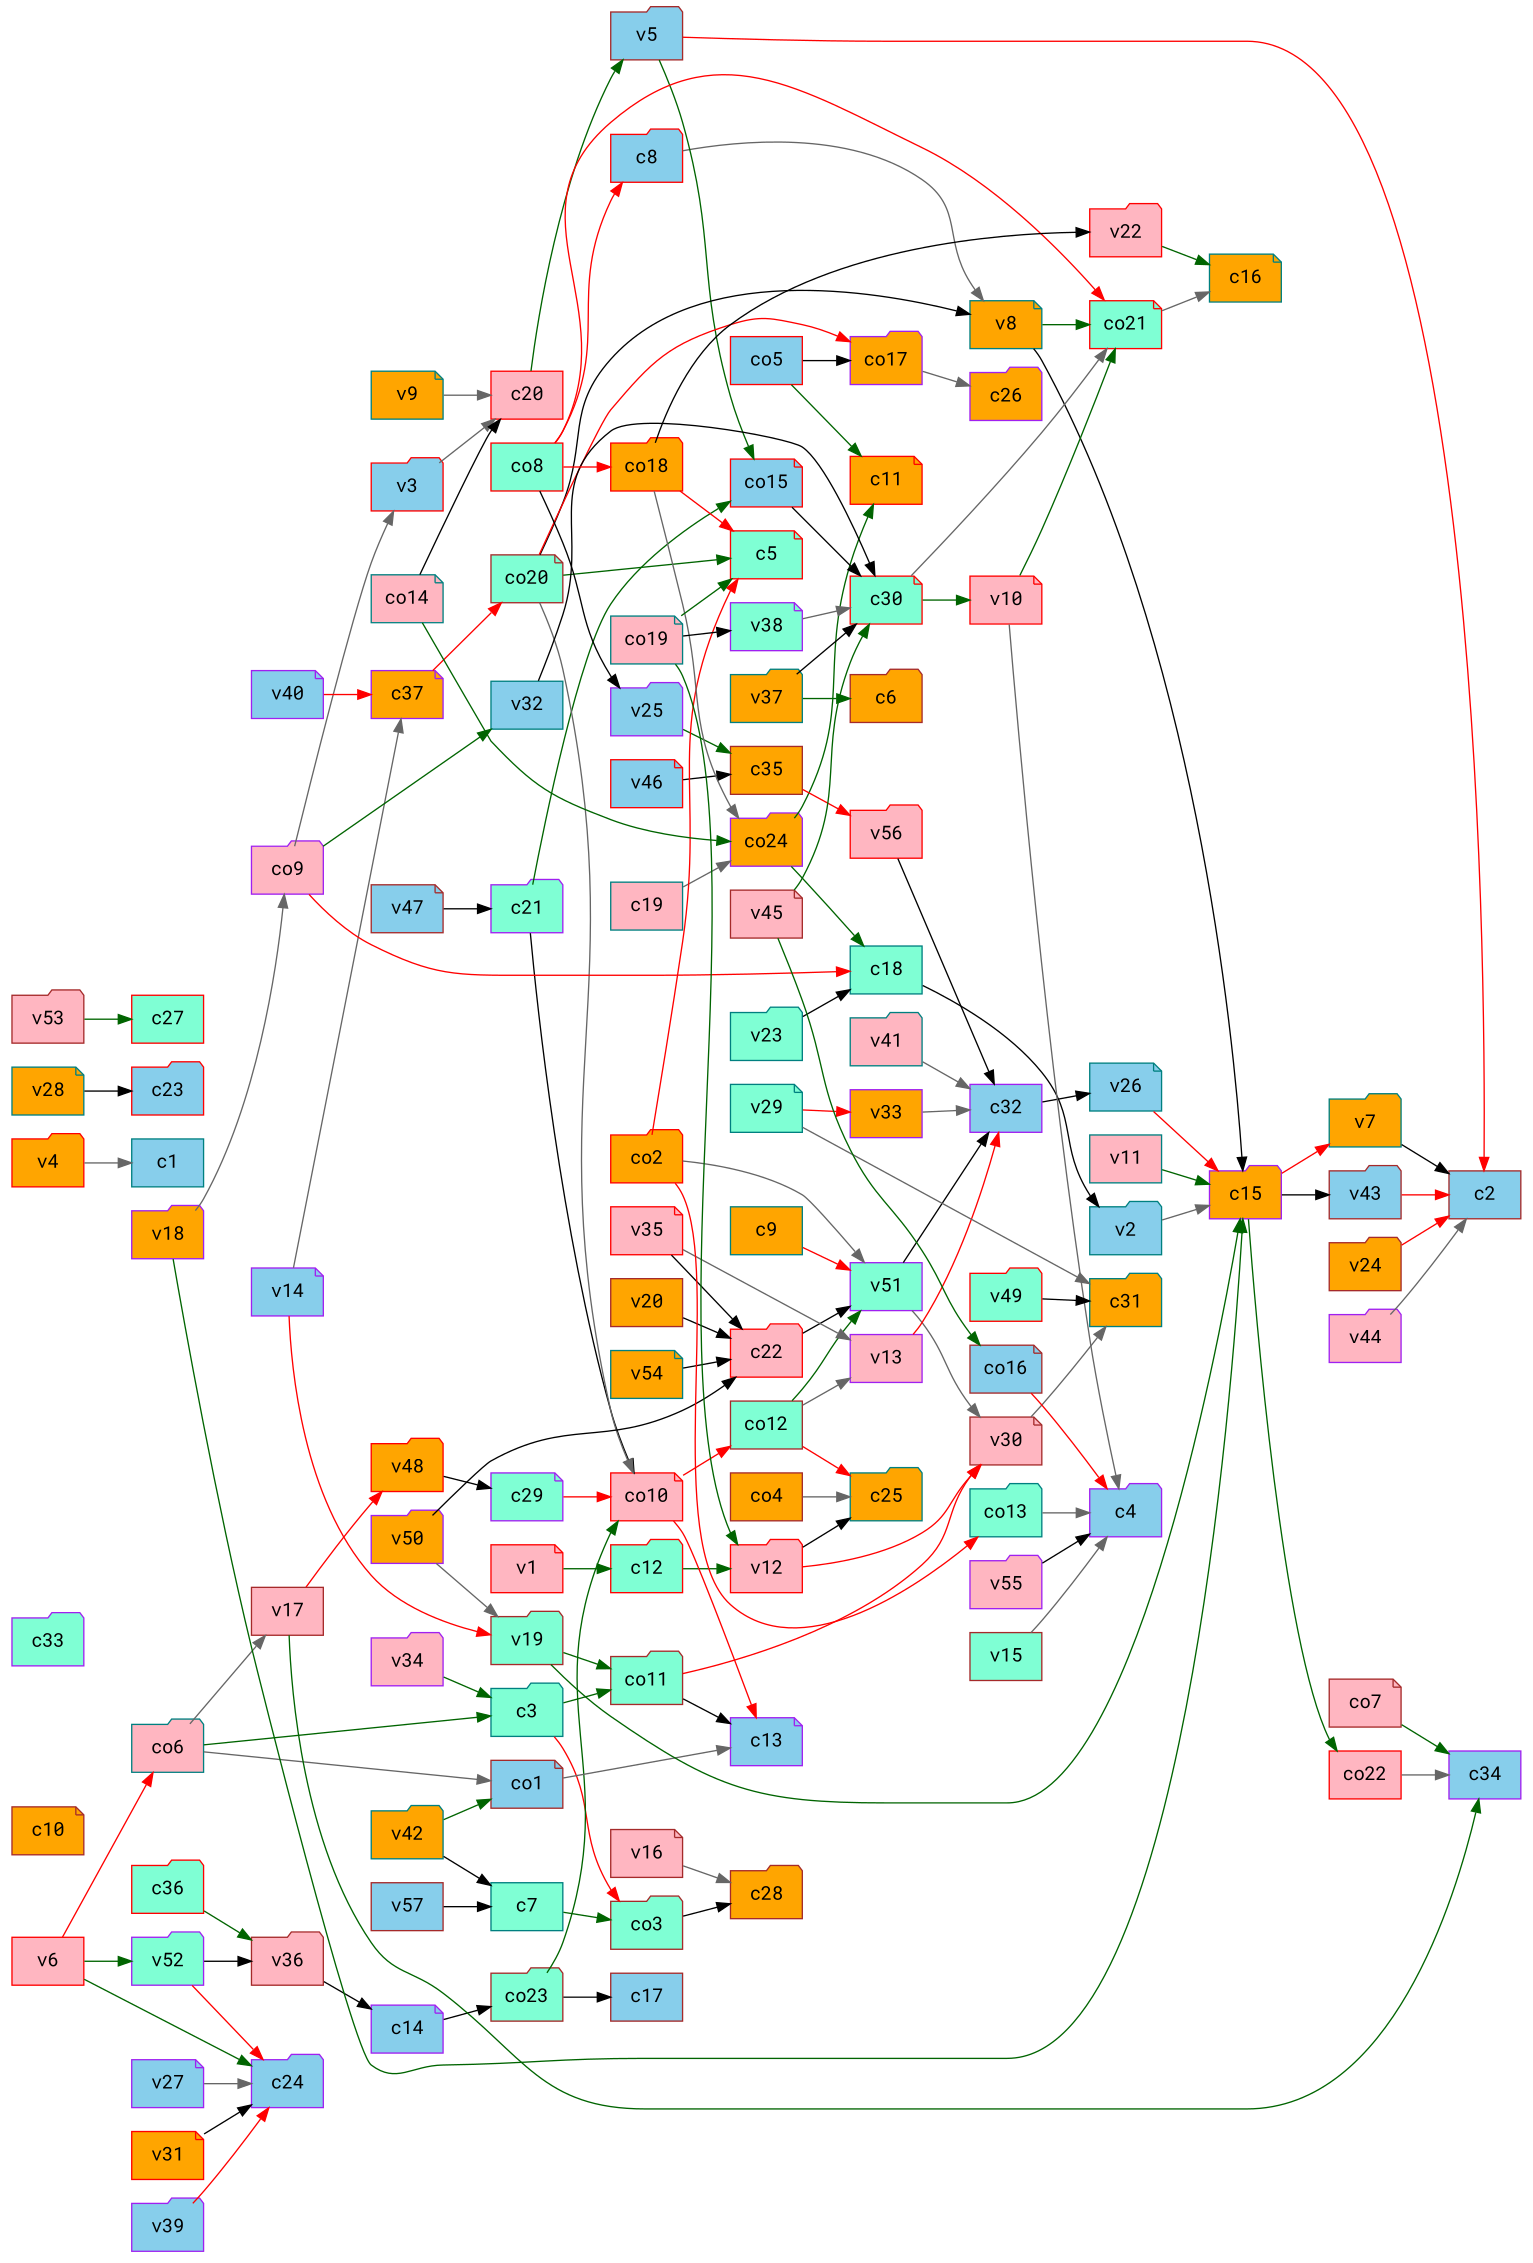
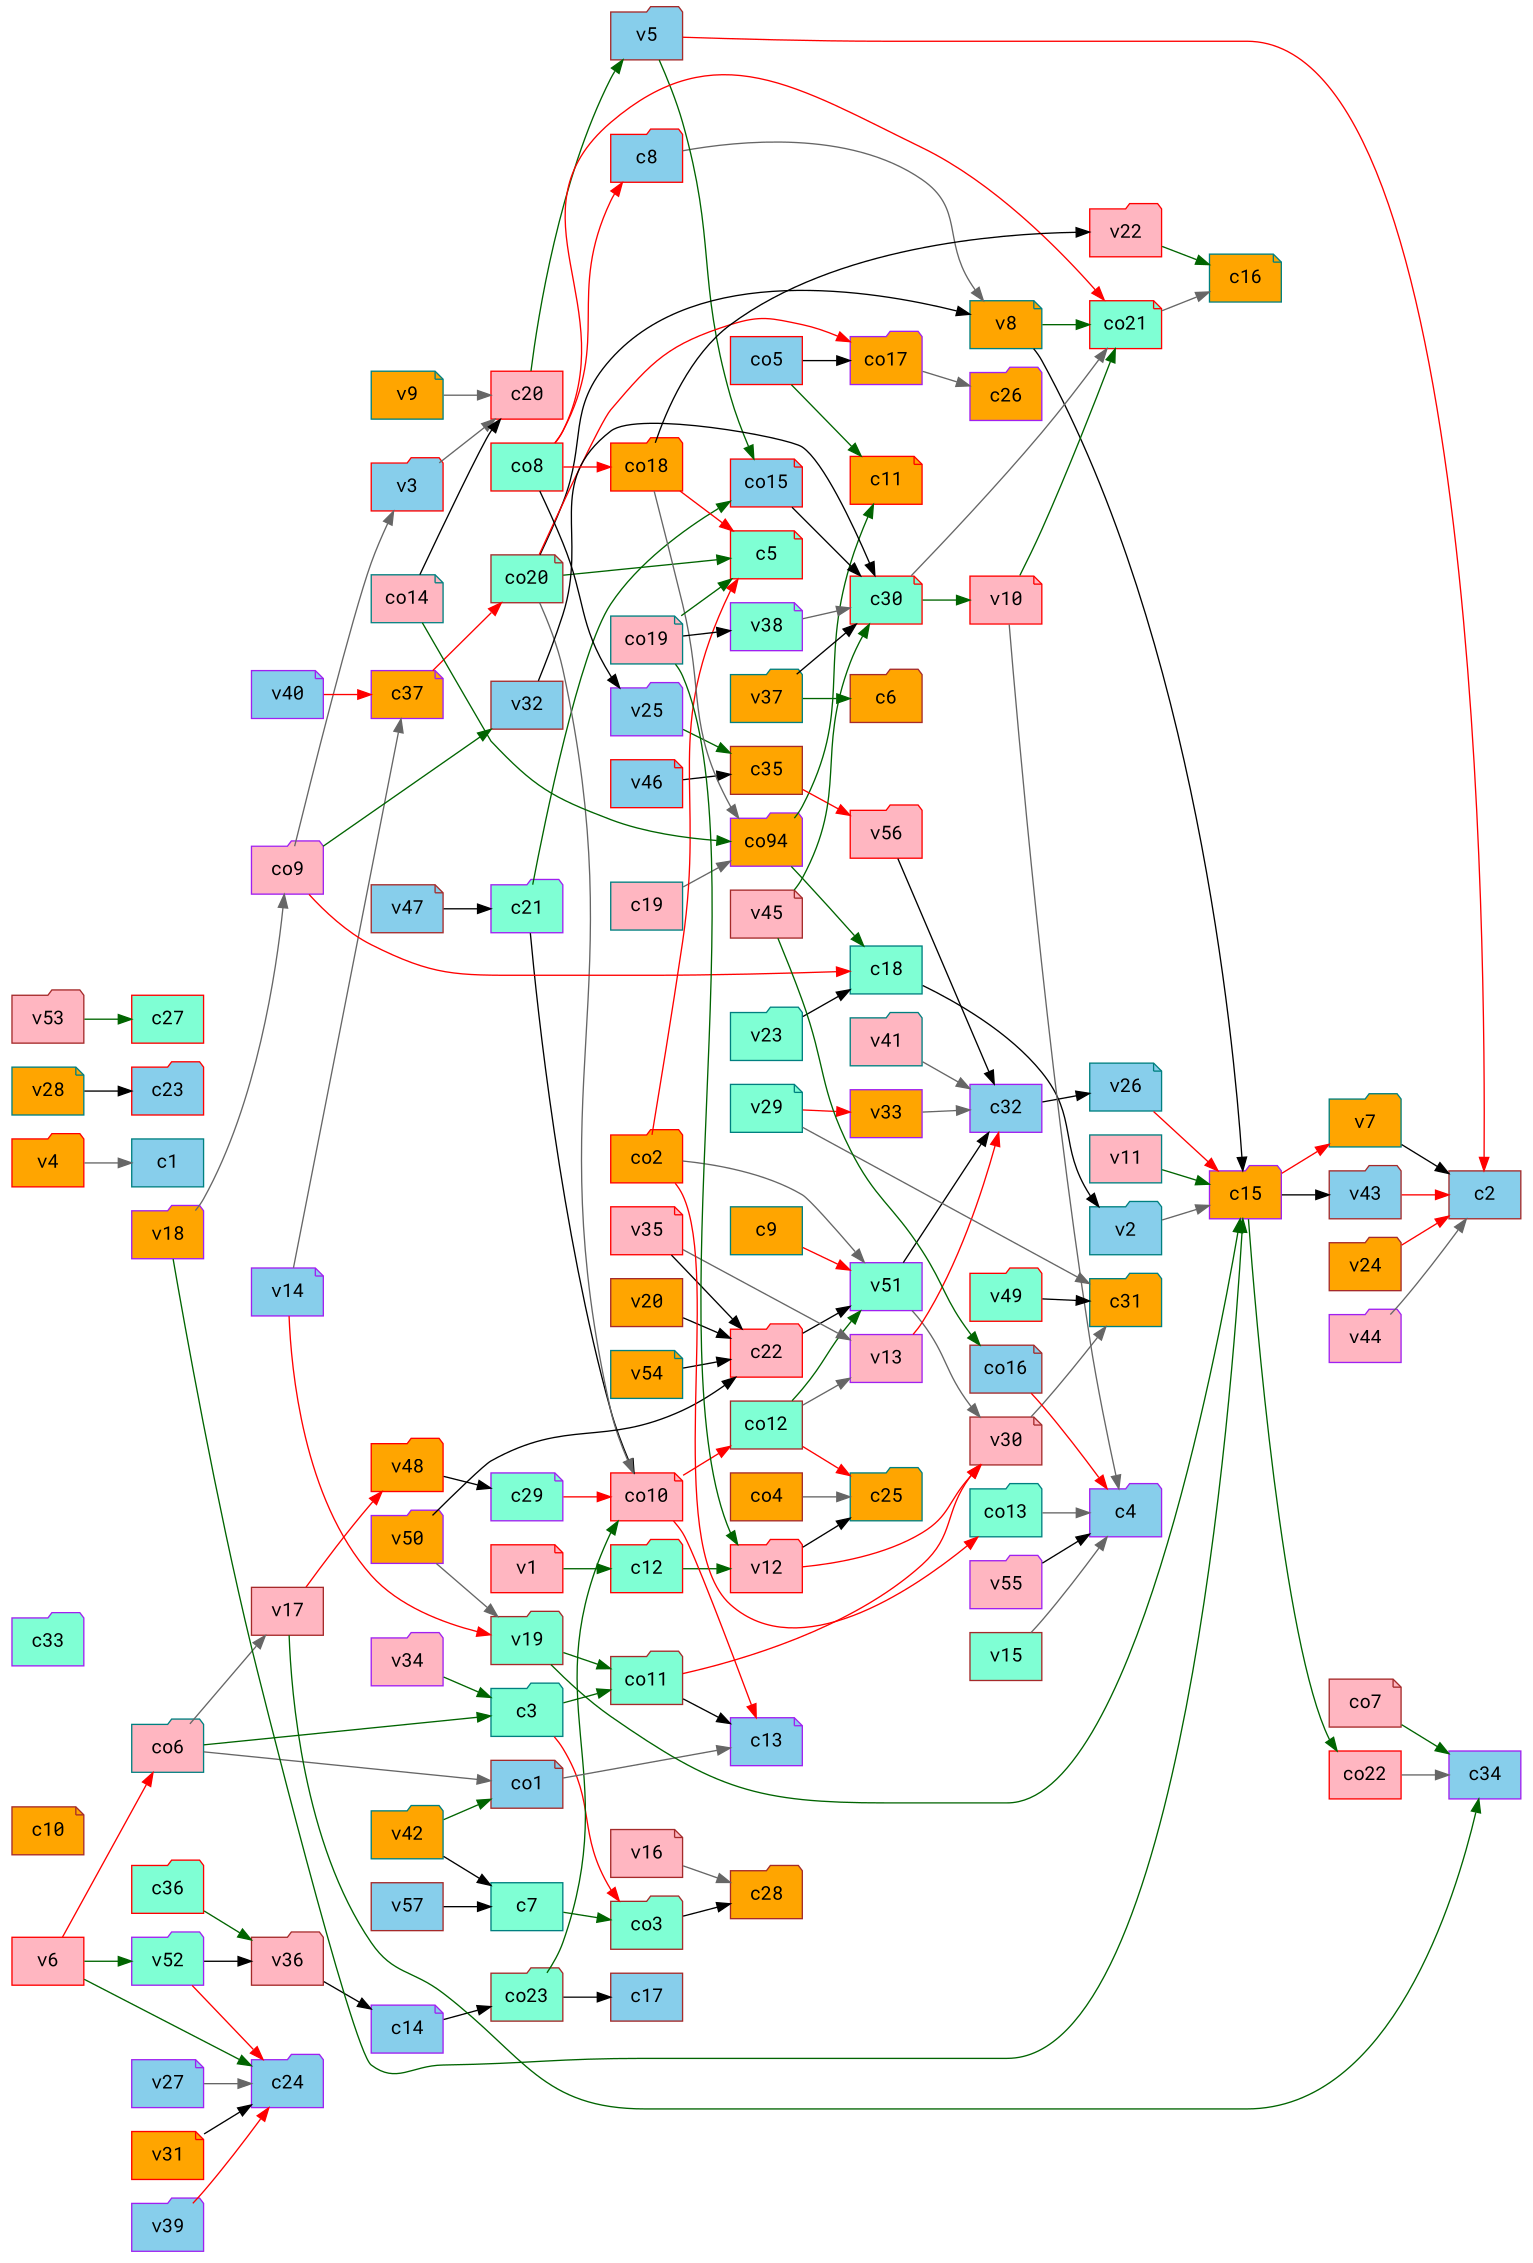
node "v32": color teal -> brown
node "co24": label "co24" -> "co94"
